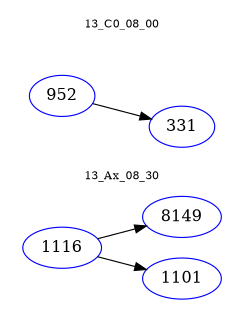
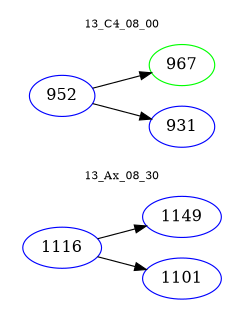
cluster "13_C0_08_00": label "13_C0_08_00" -> "13_C4_08_00"
node "967": added
node "331": label "331" -> "931"
node "8149": label "8149" -> "1149"
